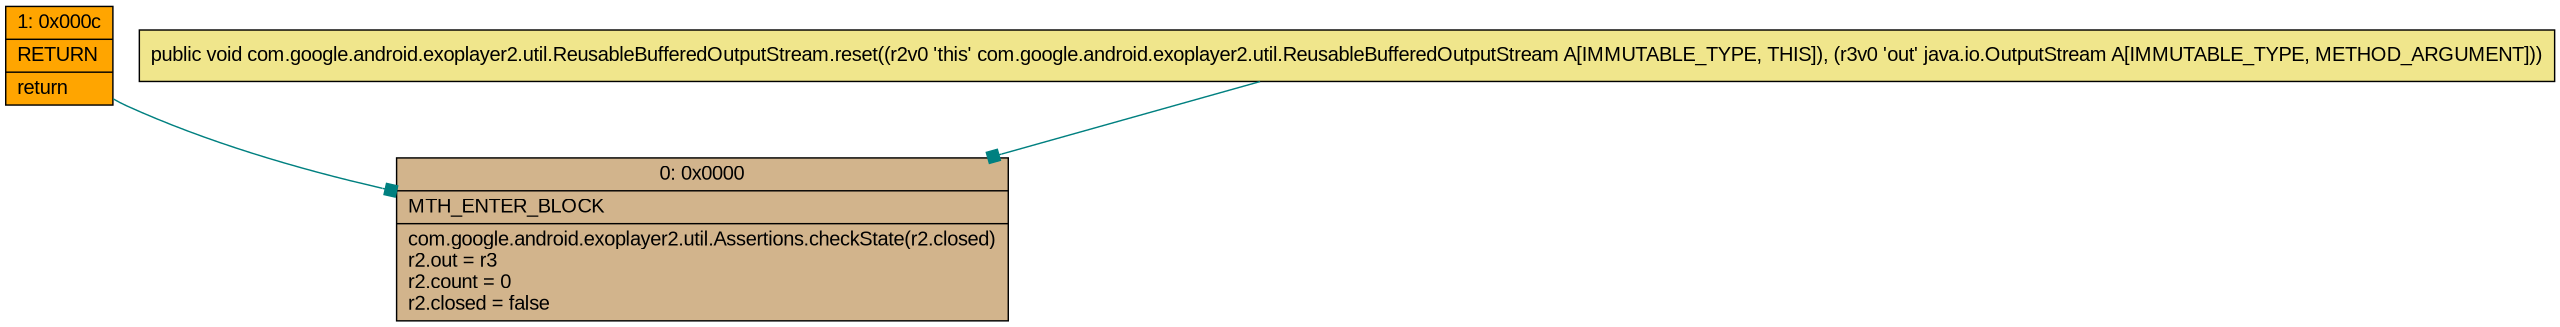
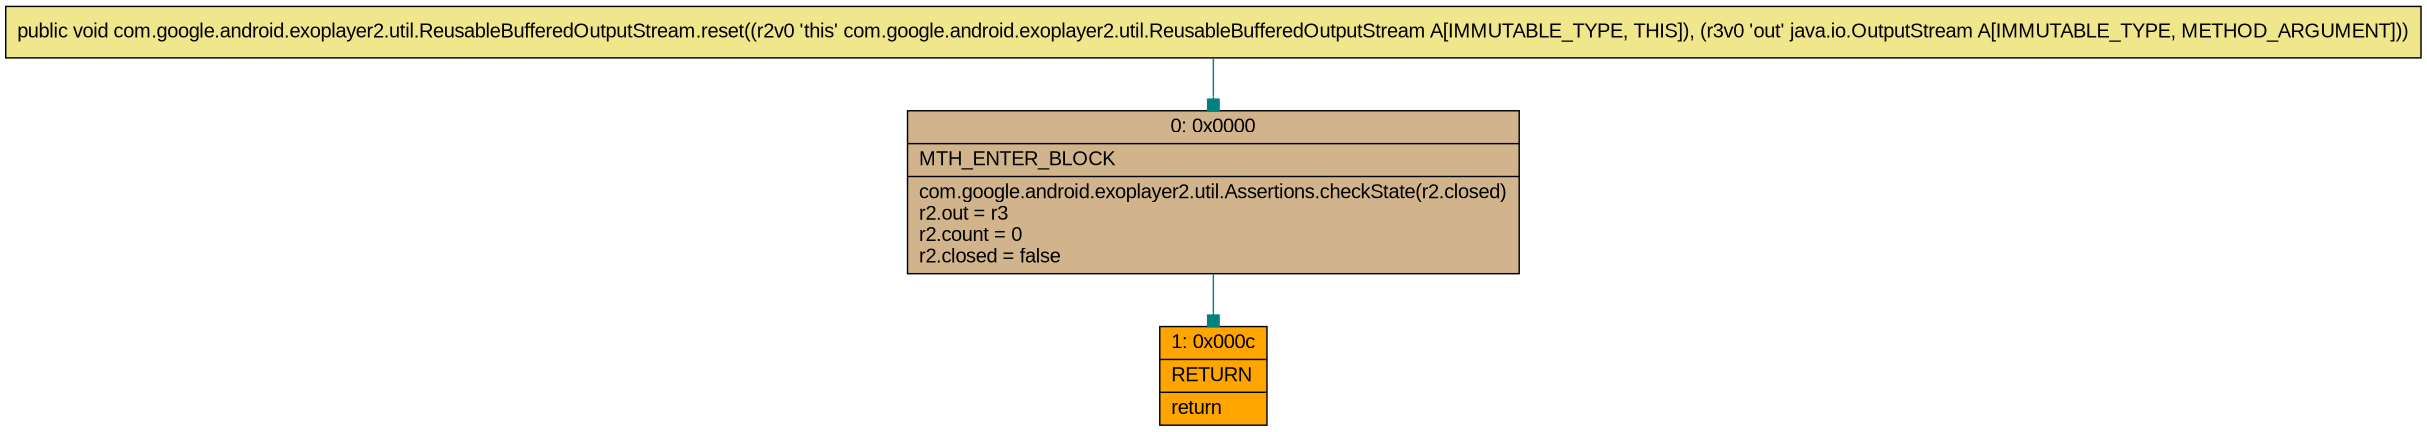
edge "1: 0x000c" -> "0: 0x0000": reversed
